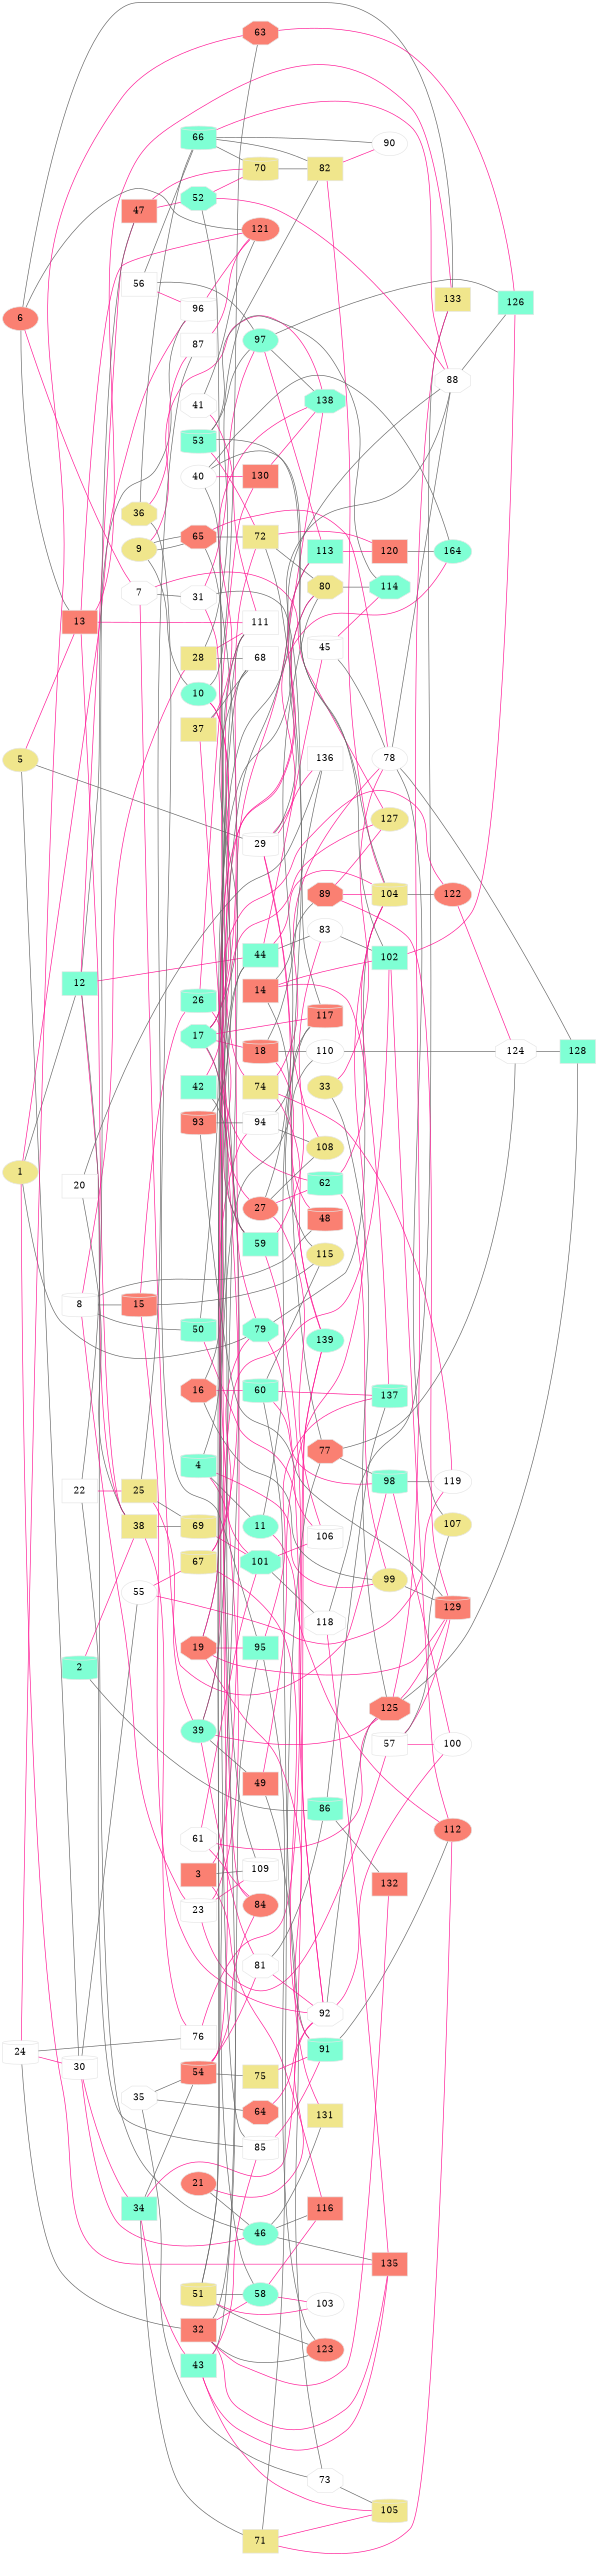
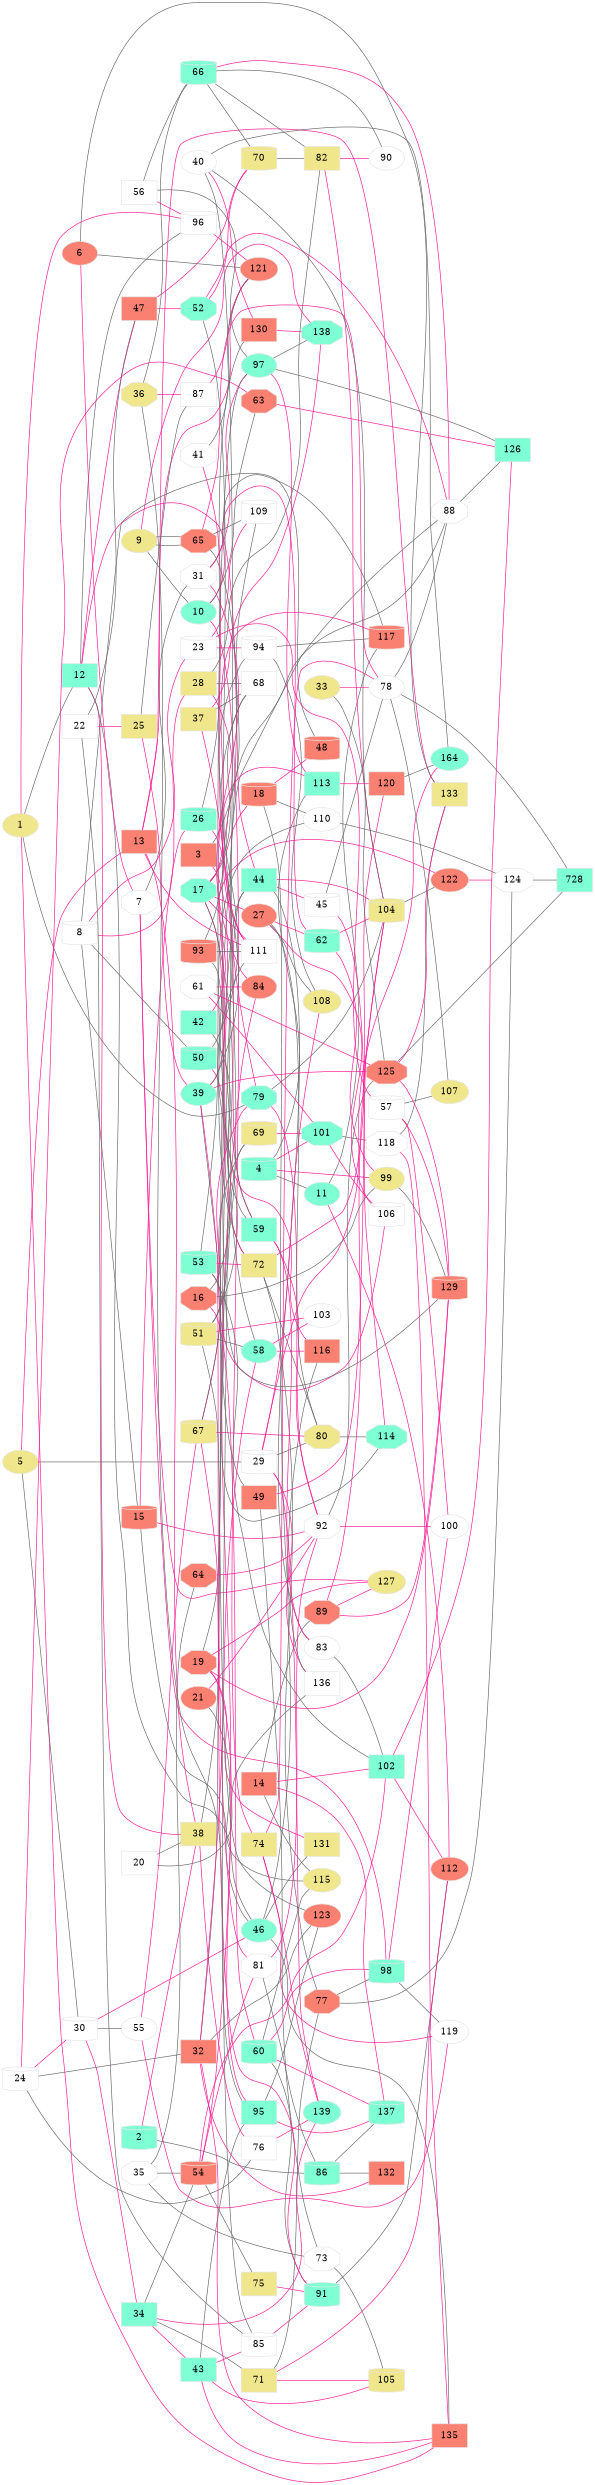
edge "6" -- "13": removed
edge "130" -- "26": color deeppink -> gray40
edge "138" -- "3": removed
node "128": label "128" -> "728"
edge "25" -- "69": now "67" -- "69"
